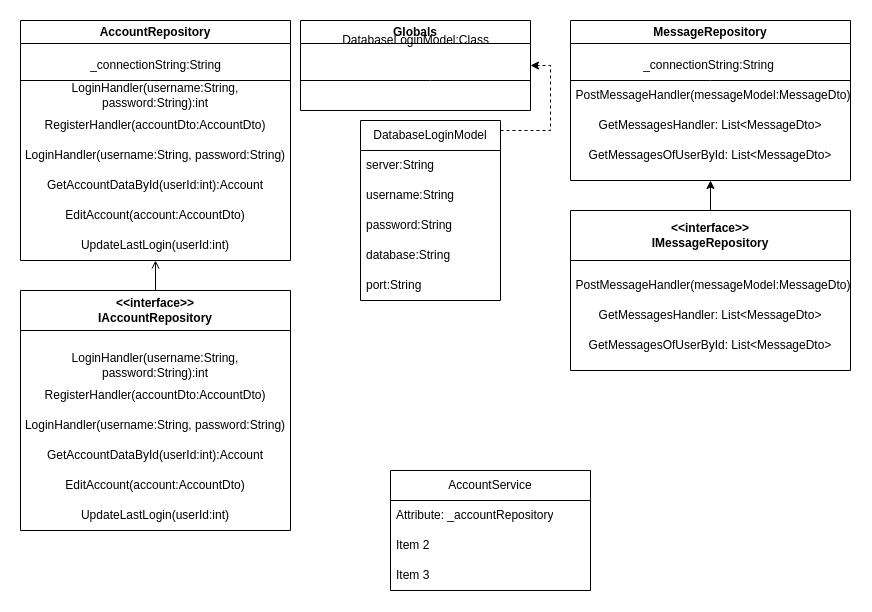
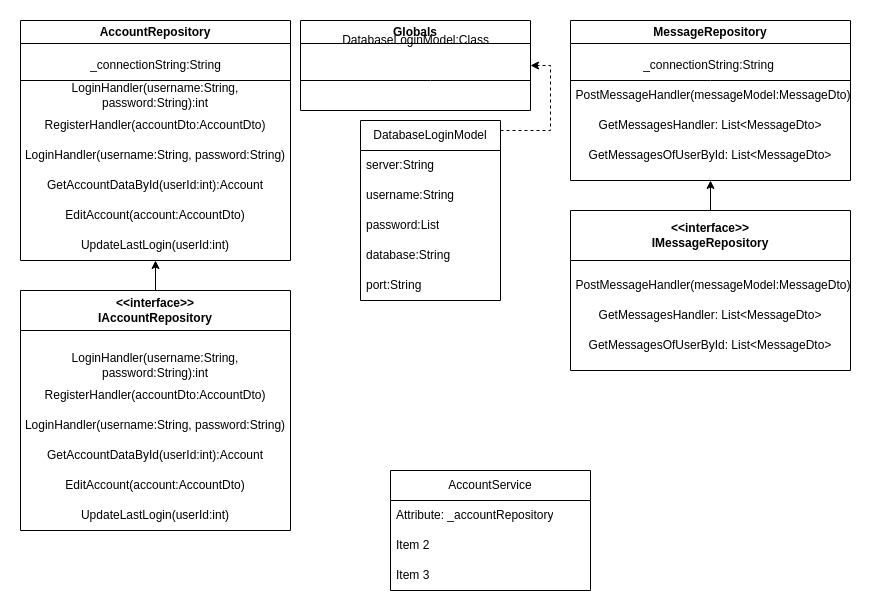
node "password:String": label "password:String" -> "password:List"
edge "<<interface>> IAccountRepository" -> "AccountRepository": arrowhead open -> classic
